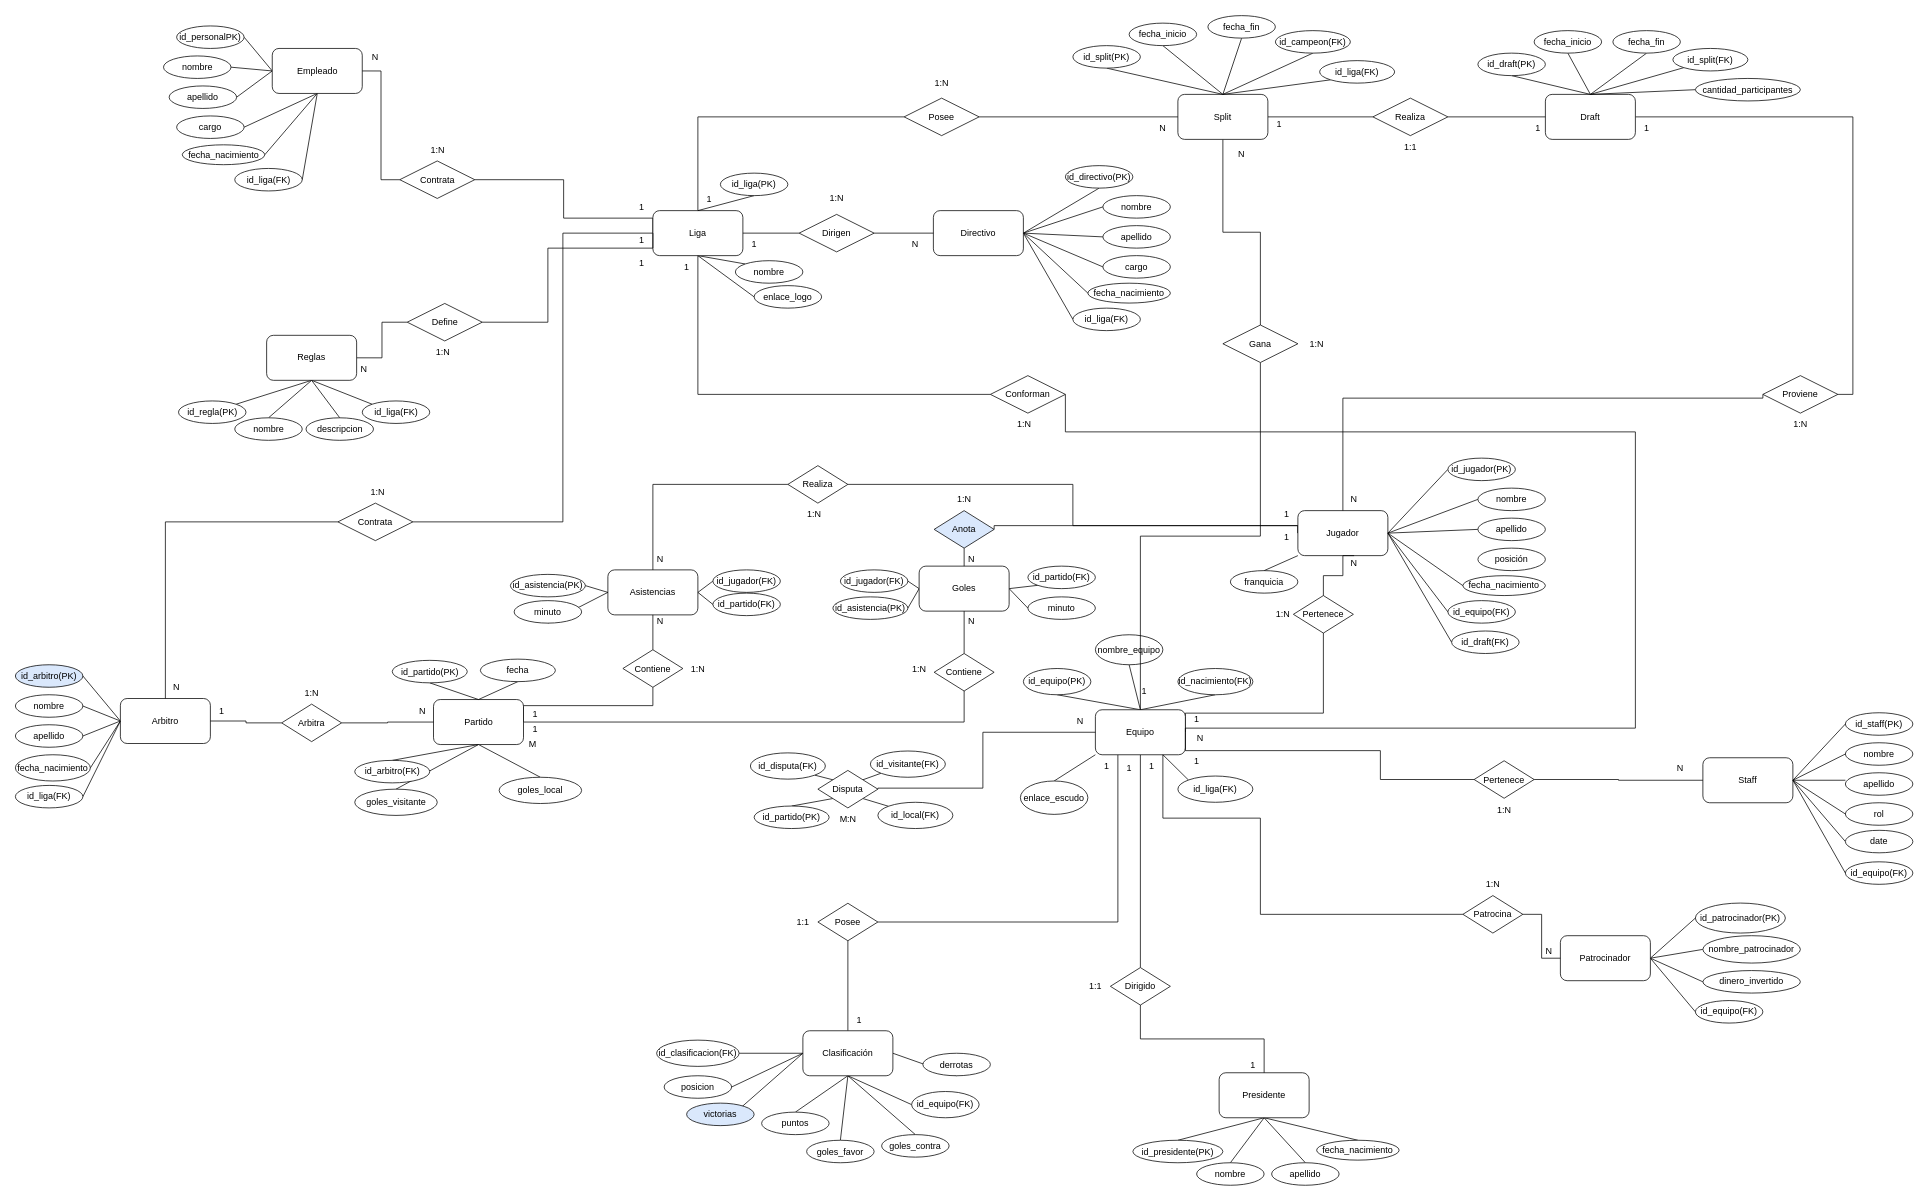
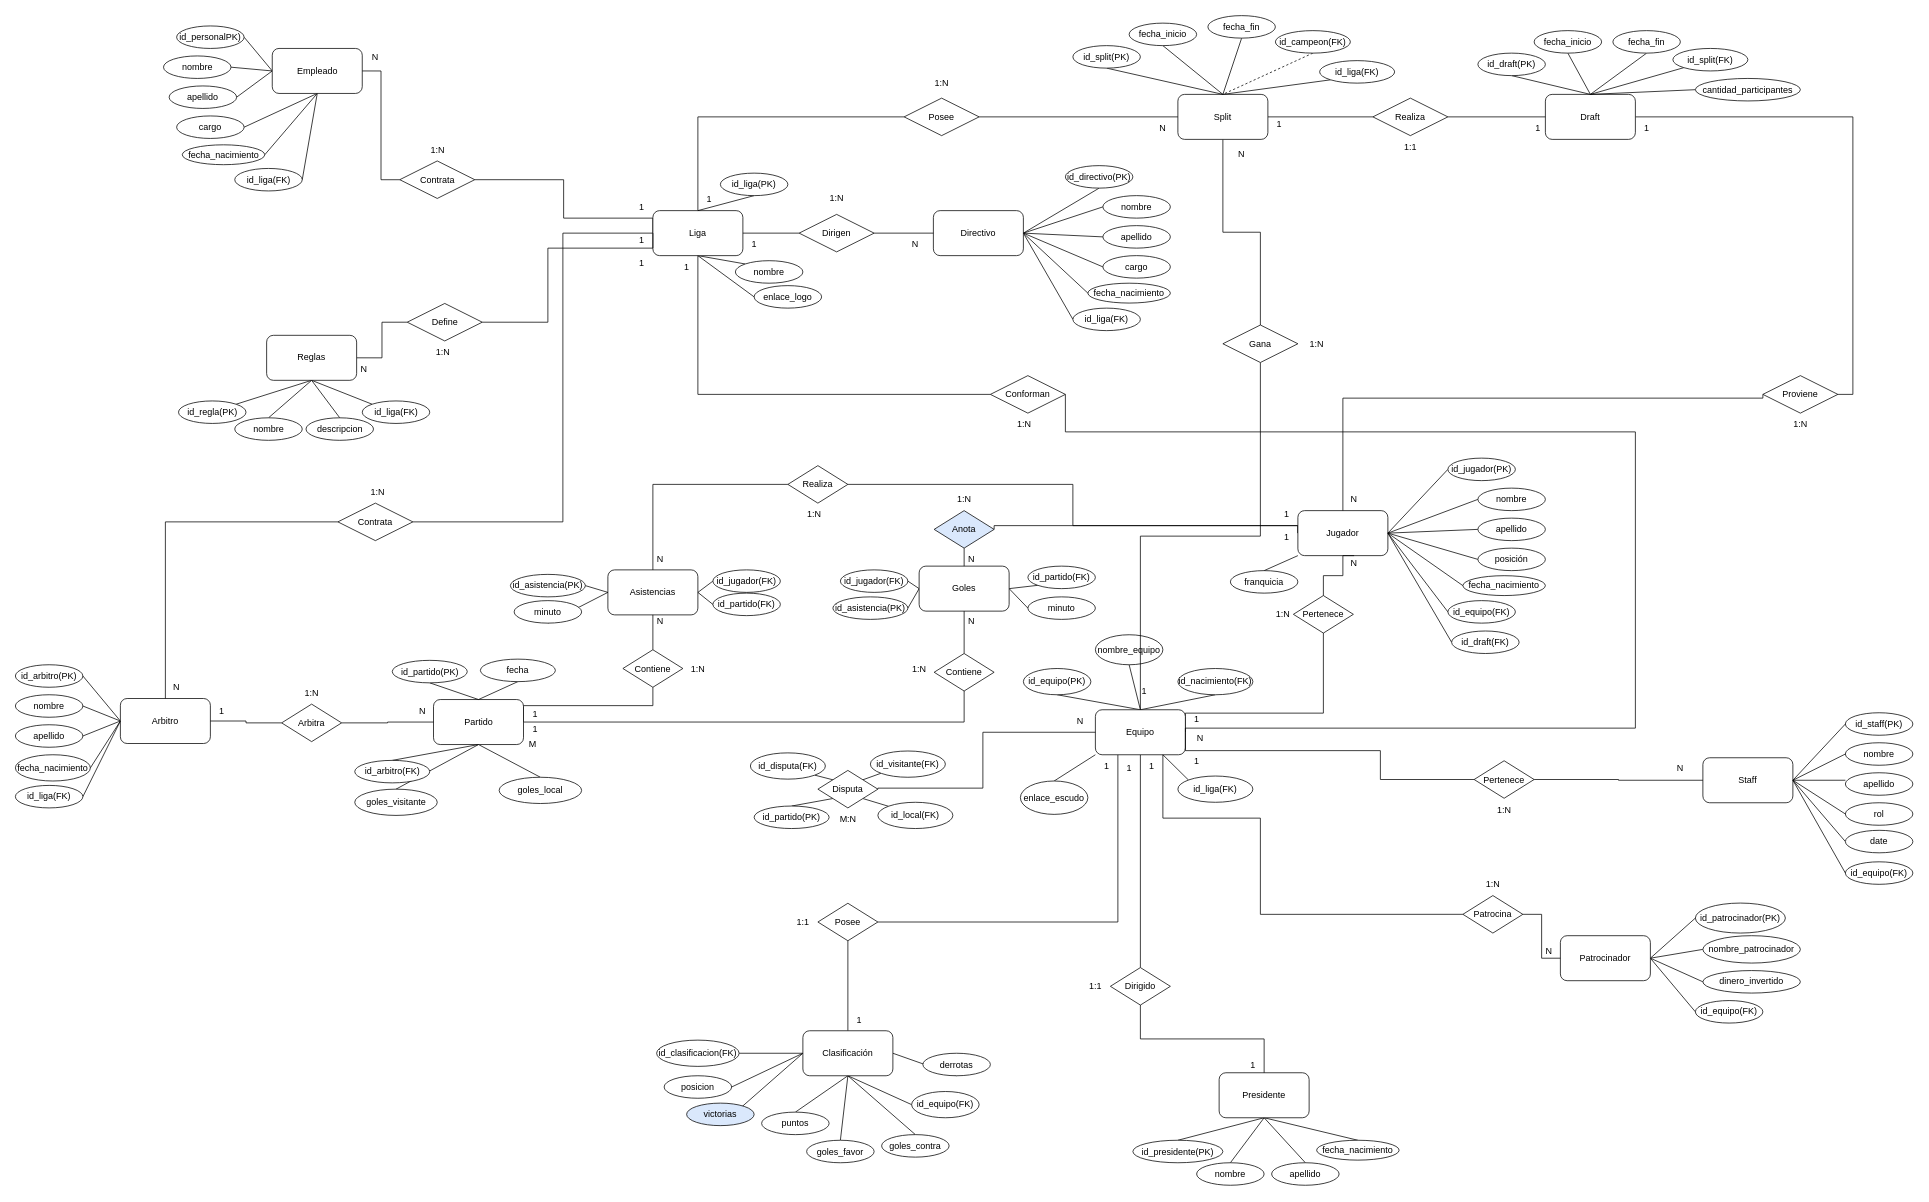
edge "id_campeon(FK)" -- "Split": style solid -> dashed
edge "Jugador" -- "posición": added
node "id_arbitro(PK)": fillcolor #dae8fc -> #ffffff
